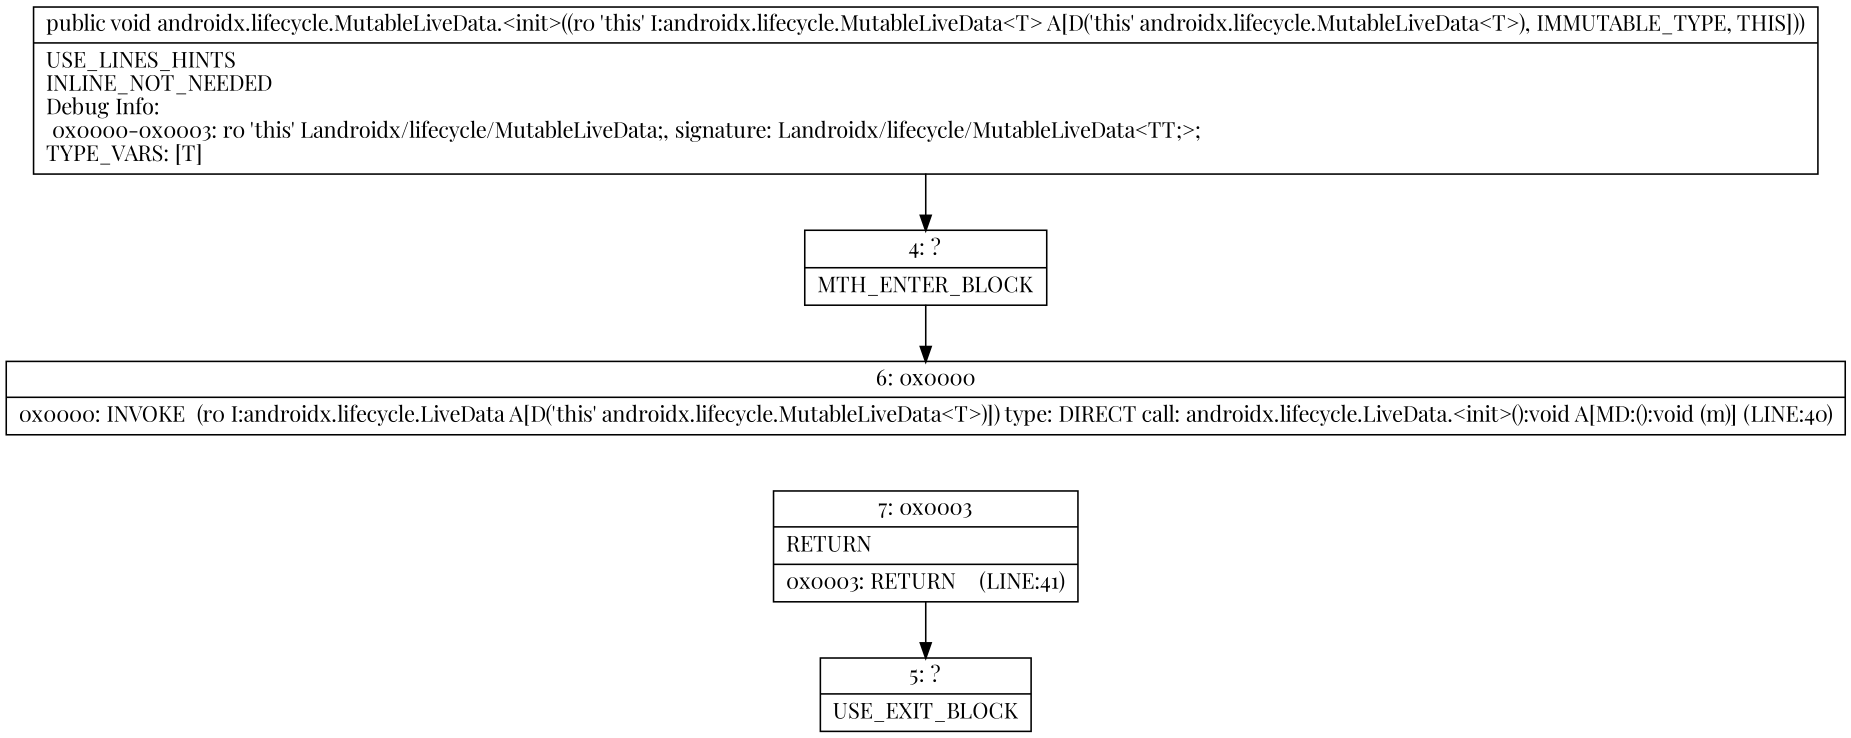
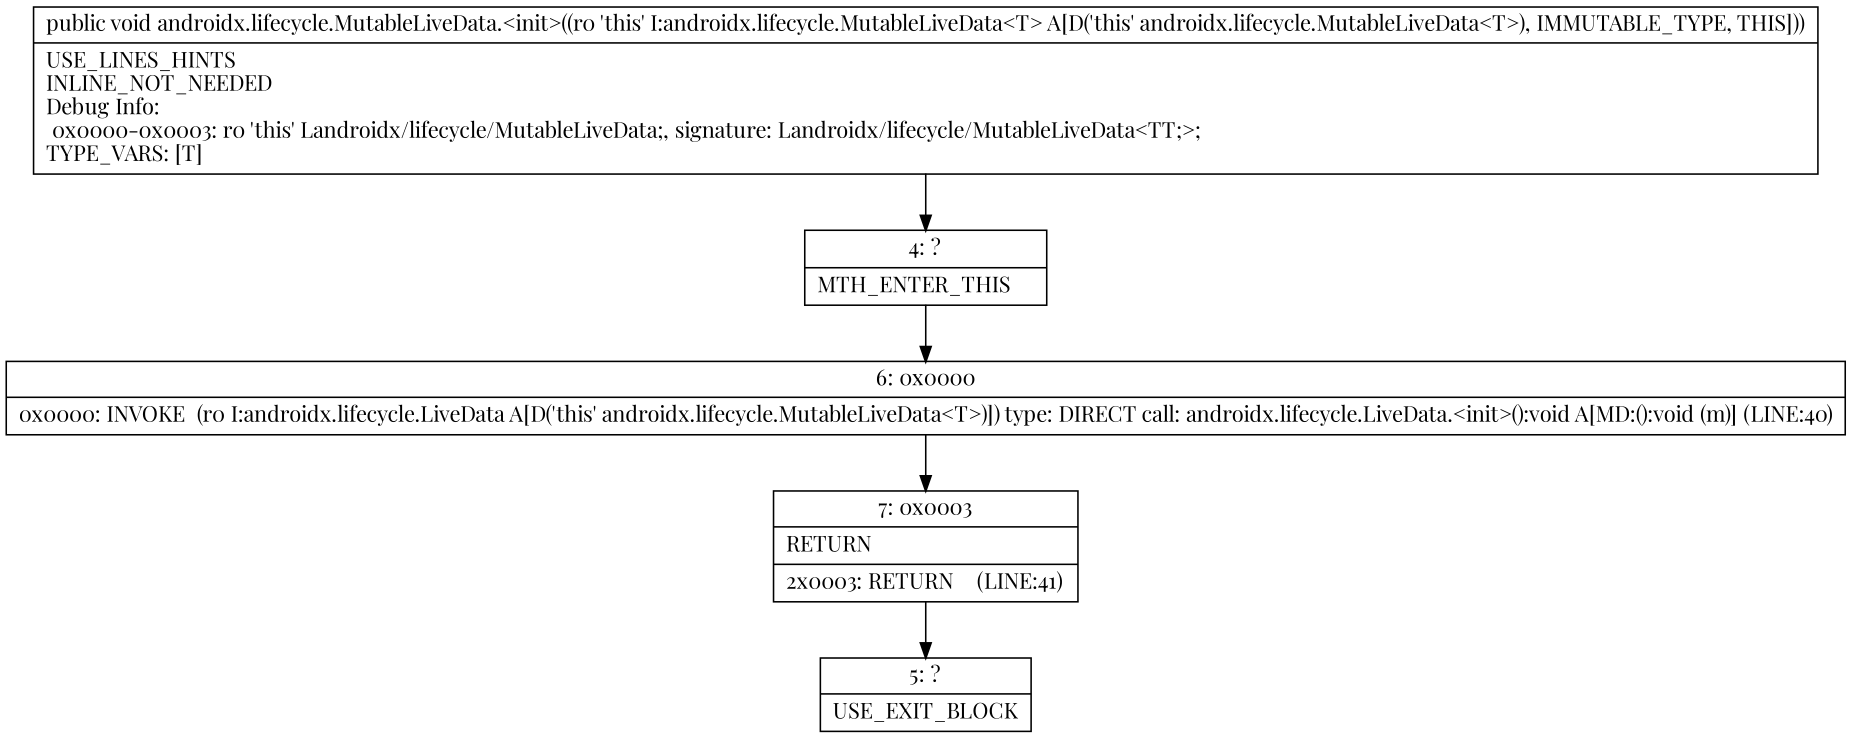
node "4: ?": text "MTH_ENTER_BLOCK" -> "MTH_ENTER_THIS"
edge "6: 0x0000" -> "7: 0x0003": added
node "7: 0x0003": text "0x0003: RETURN    (LINE:41)" -> "2x0003: RETURN    (LINE:41)"
